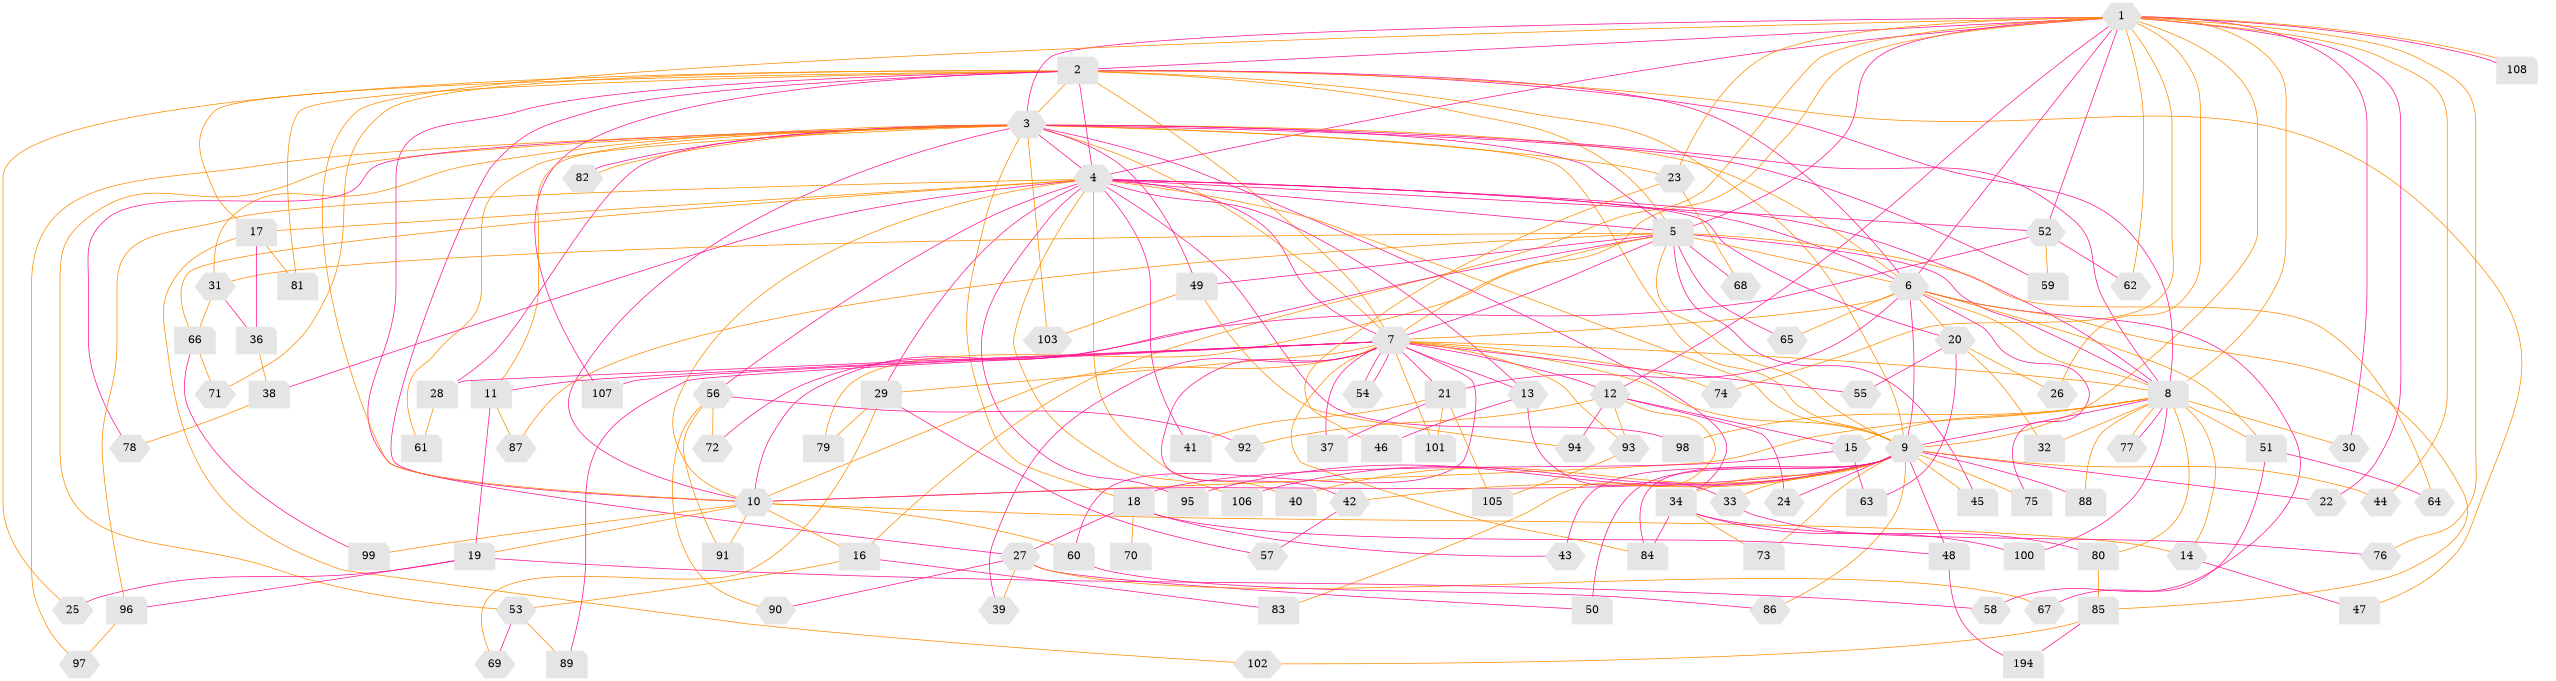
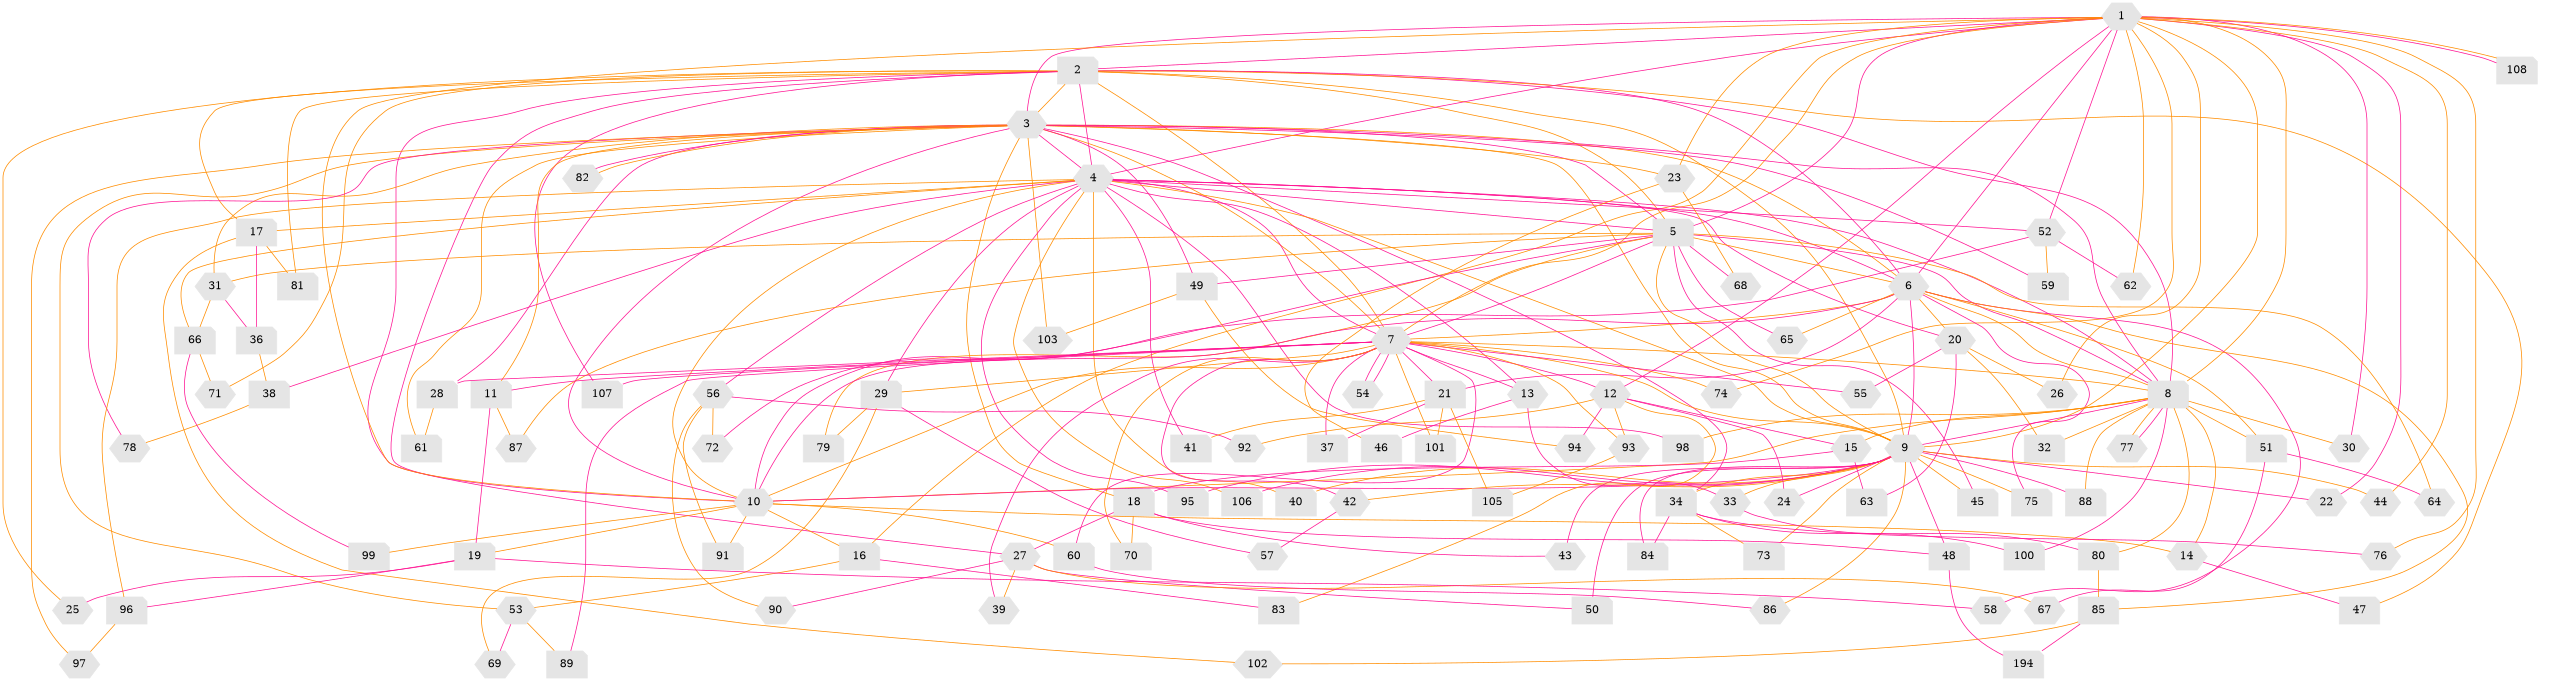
edge "6" -- "10": added
edge "7" -- "84": now "7" -- "70"
